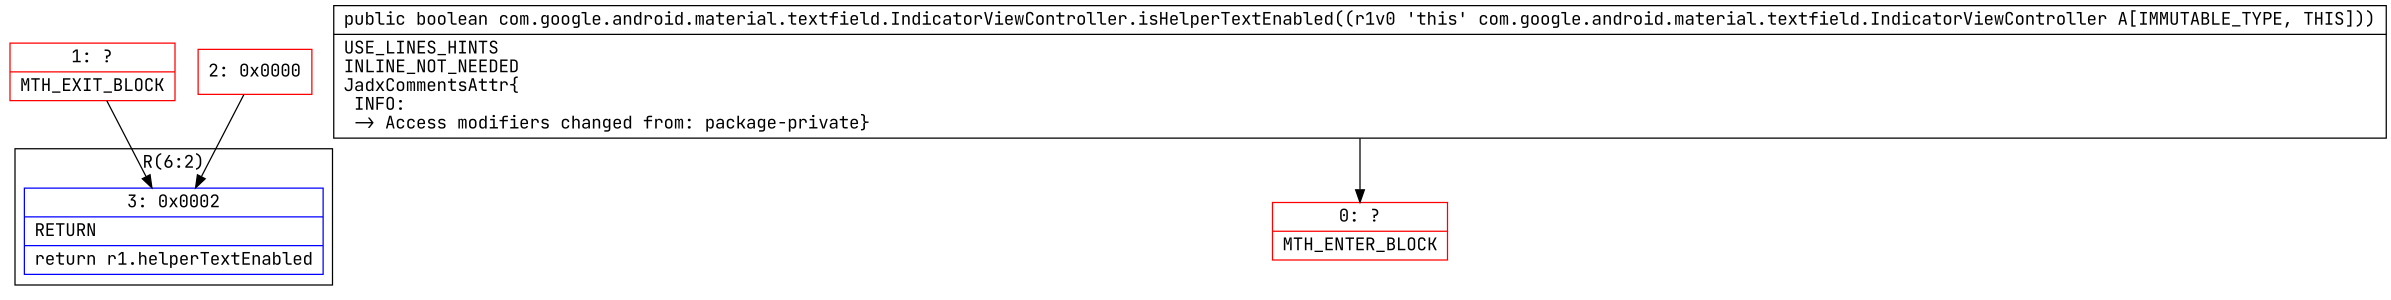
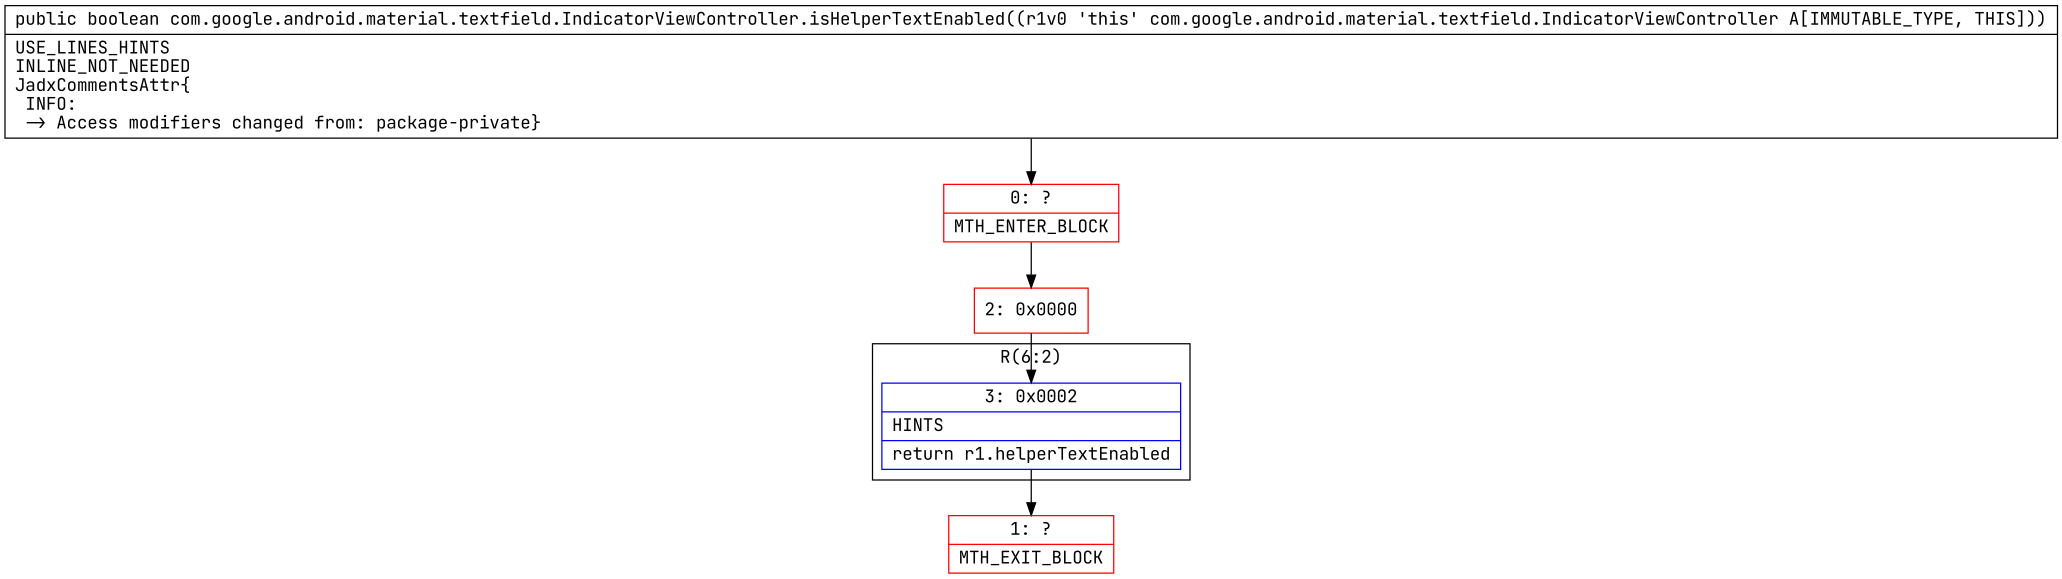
edge "1: ?" -> "3: 0x0002": reversed
node "3: 0x0002": text "RETURN" -> "HINTS"
edge "0: ?" -> "2: 0x0000": added
